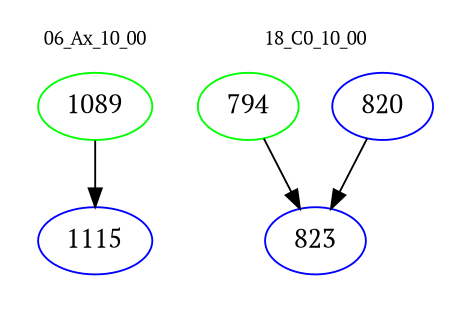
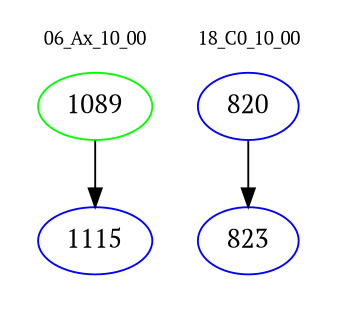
node "794": removed
